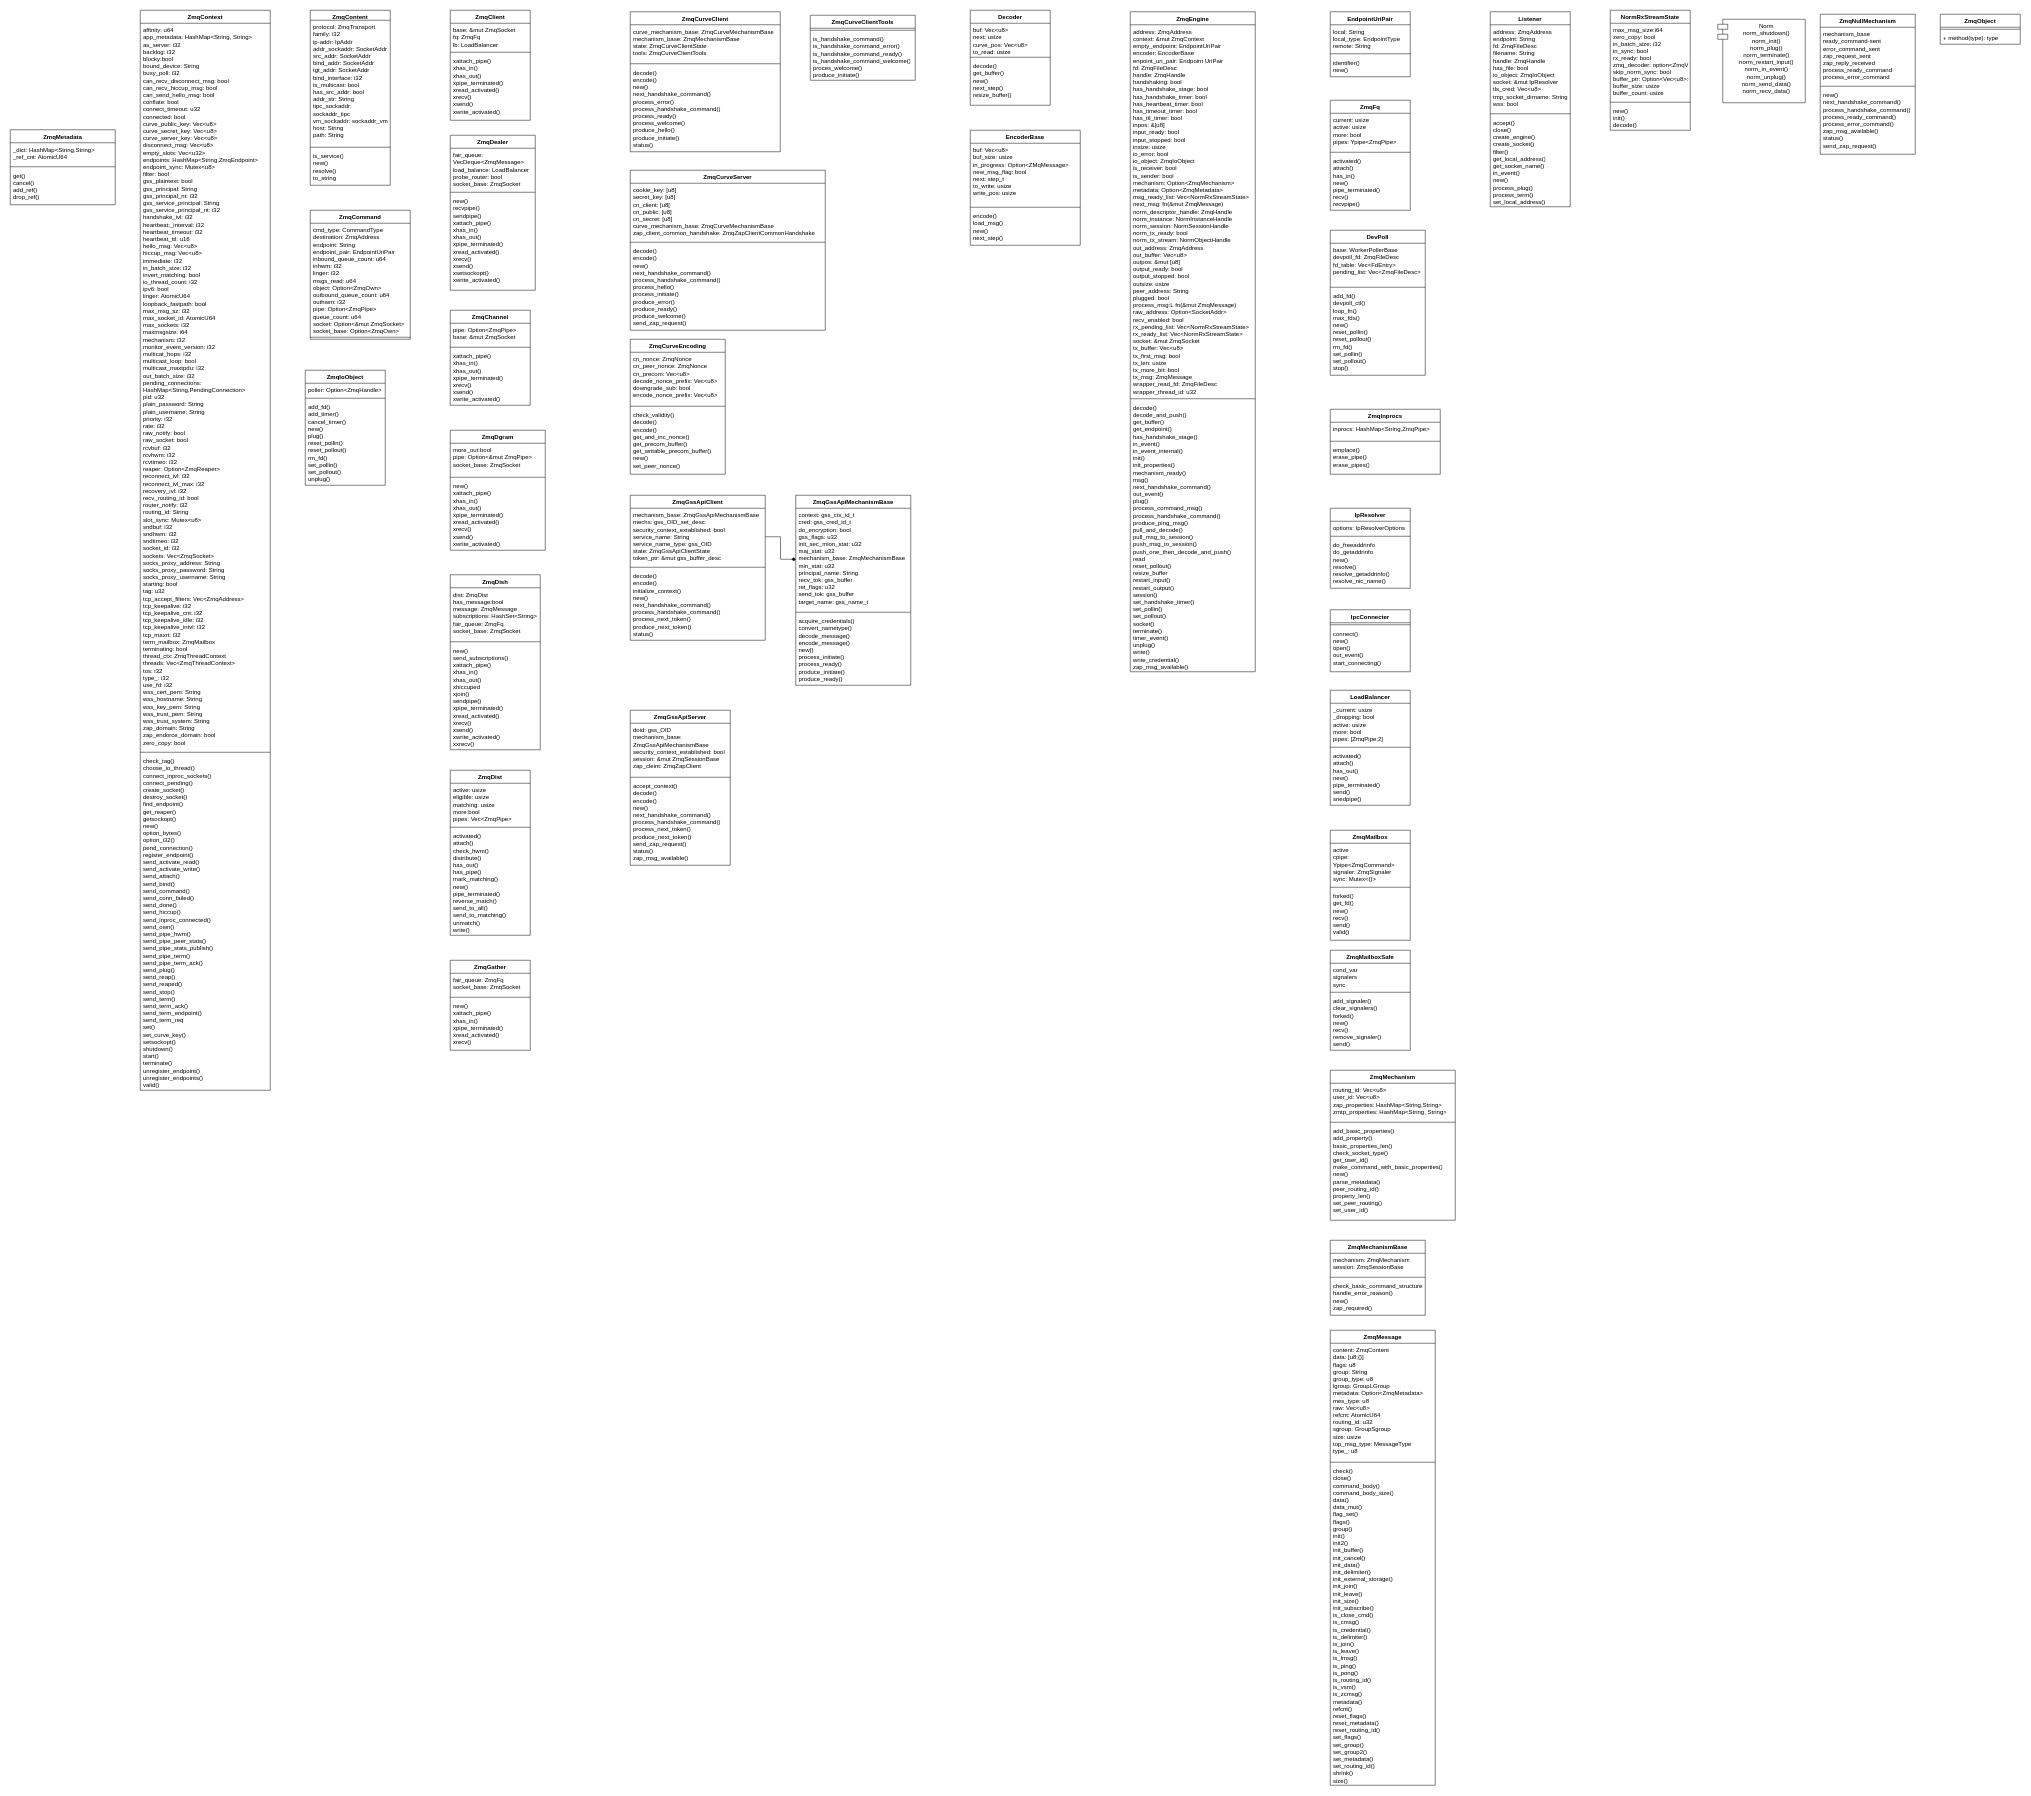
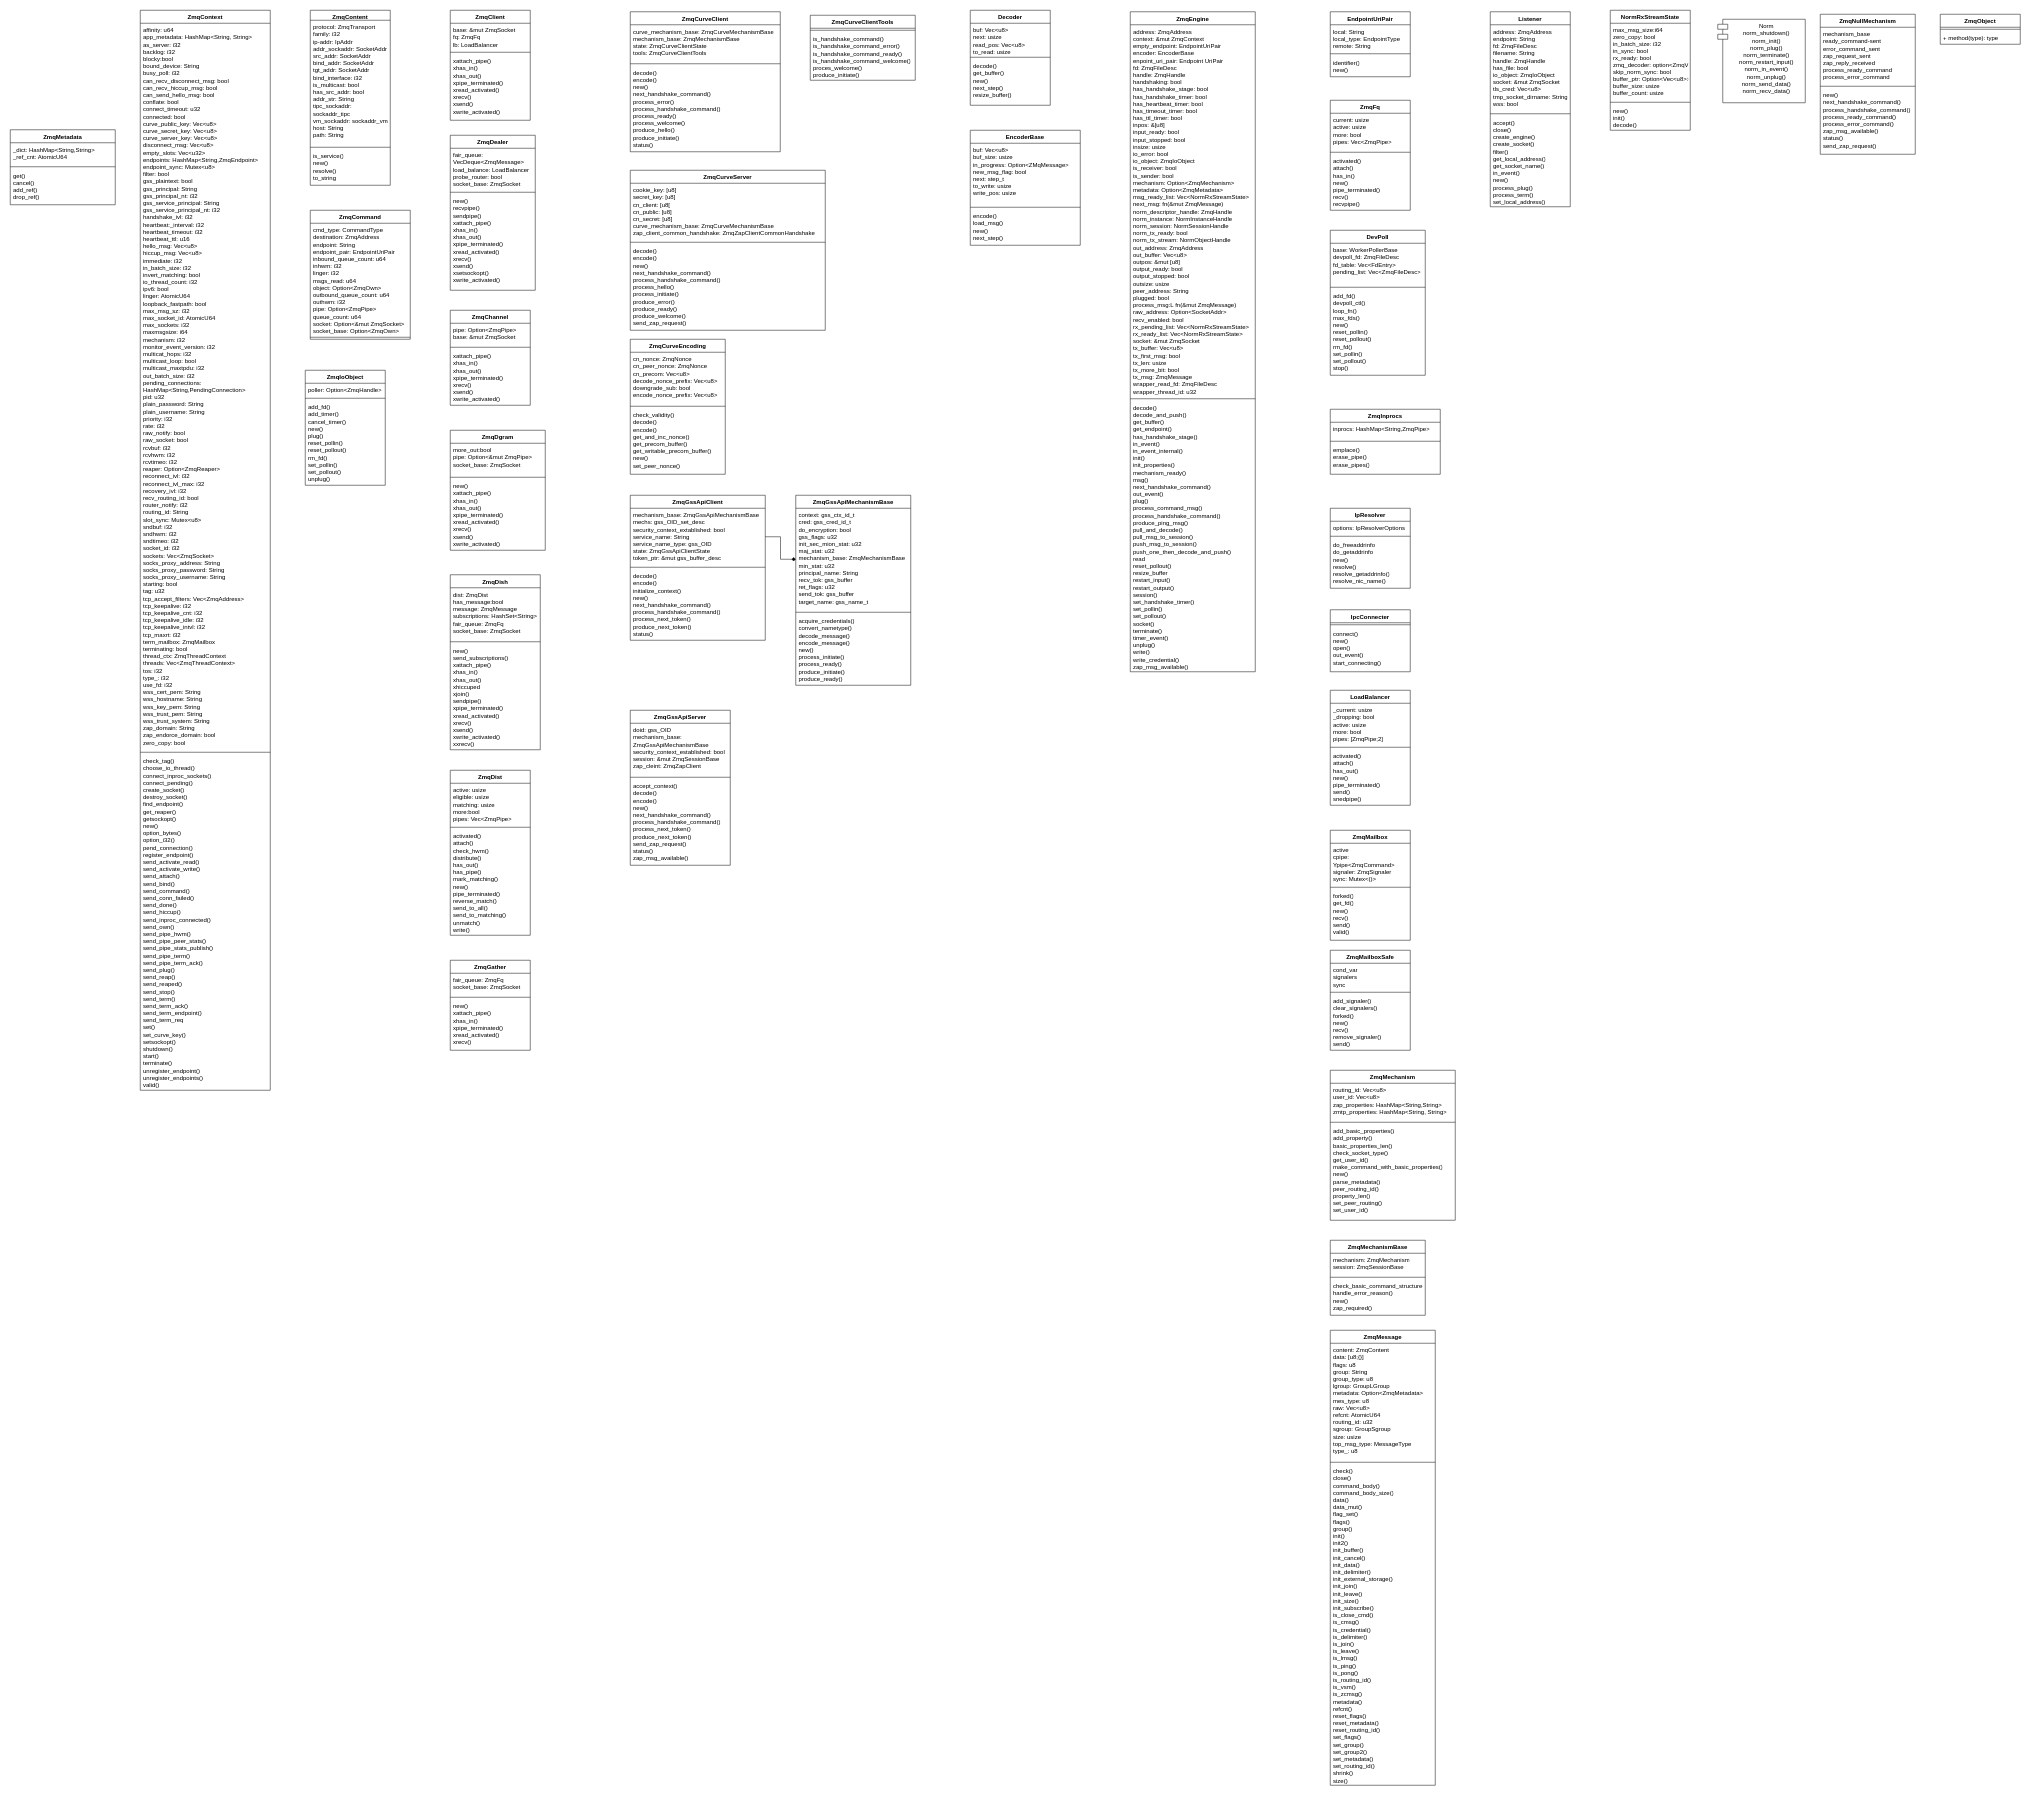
node "buf: Vec<u8> next: usize curve_pos: Vec<u8> to_read: usize": label "buf: Vec<u8> next: usize curve_pos: Vec<u8> to_read: usize" -> "buf: Vec<u8> next: usize read_pos: Vec<u8> to_read: usize"
node "address: ZmqAddress endpoint: String fd: ZmqFileDesc filename: String handle: ZmqHandle has_file: bool io_object: ZmqIoObject socket: &mut IpResolver tls_cred: Vec<u8> tmp_socket_dirname: String wss: bool": label "address: ZmqAddress endpoint: String fd: ZmqFileDesc filename: String handle: ZmqHandle has_file: bool io_object: ZmqIoObject socket: &mut IpResolver tls_cred: Vec<u8> tmp_socket_dirname: String wss: bool" -> "address: ZmqAddress endpoint: String fd: ZmqFileDesc filename: String handle: ZmqHandle has_file: bool io_object: ZmqIoObject socket: &mut ZmqSocket tls_cred: Vec<u8> tmp_socket_dirname: String wss: bool"
node "current: usize active: usize more: bool pipes: Ypipe<ZmqPipe>": label "current: usize active: usize more: bool pipes: Ypipe<ZmqPipe>" -> "current: usize active: usize more: bool pipes: Vec<ZmqPipe>"
